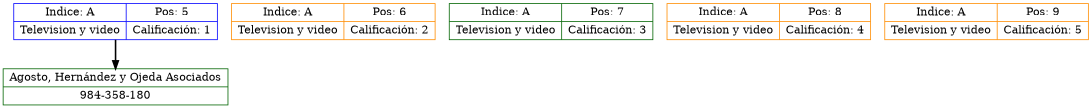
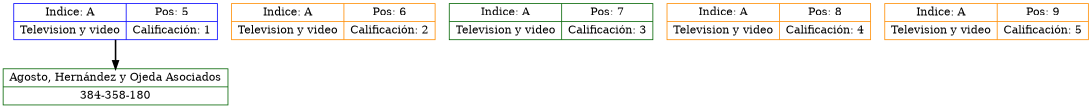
node "Agosto, Hernández y Ojeda Asociados": text "984-358-180" -> "384-358-180"
